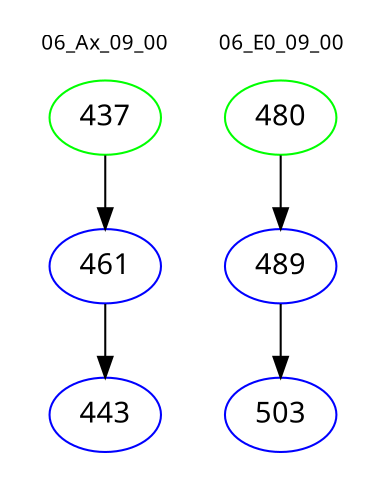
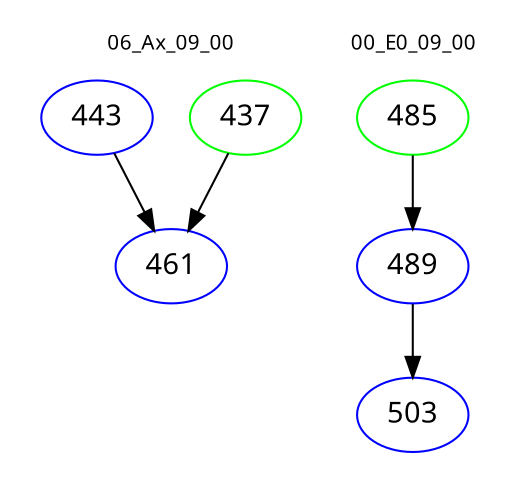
cluster "06_E0_09_00": label "06_E0_09_00" -> "00_E0_09_00"
node "480": label "480" -> "485"
edge "461" -> "443": reversed
